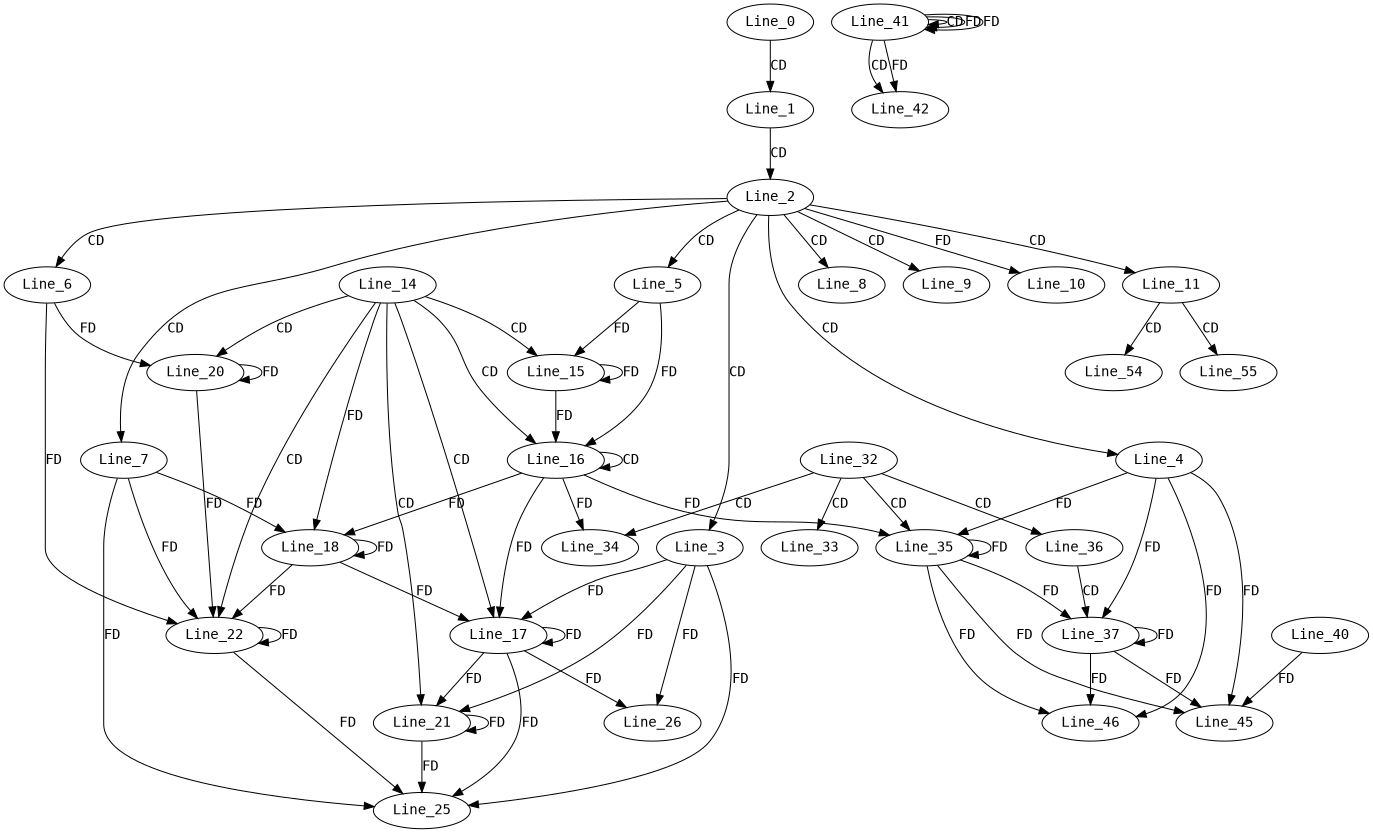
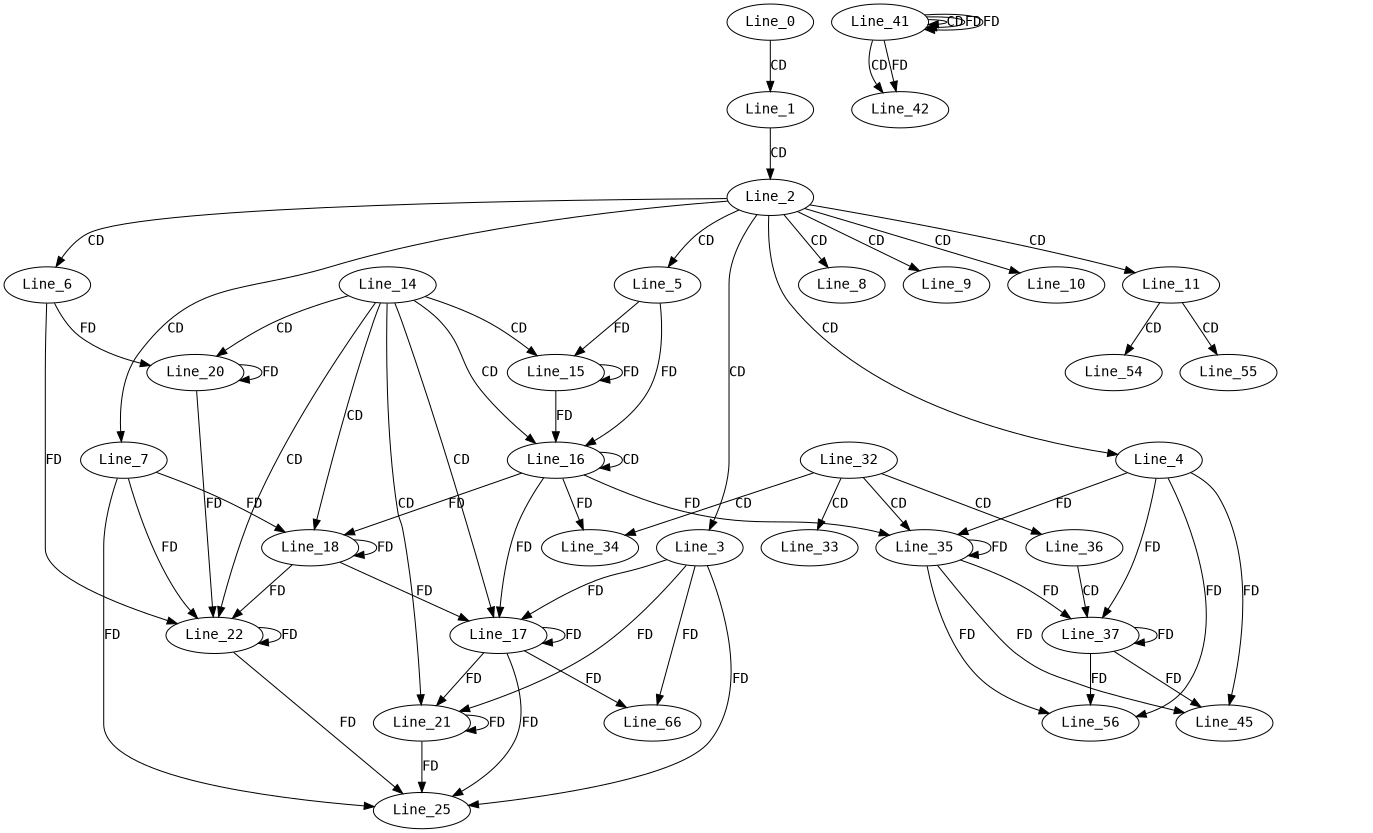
edge "Line_2" -> "Line_10": label "FD" -> "CD"
edge "Line_14" -> "Line_18": label "FD" -> "CD"
node "Line_40": removed
node "Line_26": label "Line_26" -> "Line_66"
node "Line_46": label "Line_46" -> "Line_56"
